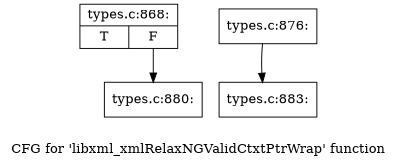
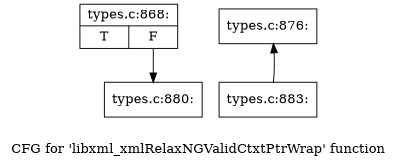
edge "types.c:876:" -> "types.c:883:": reversed
